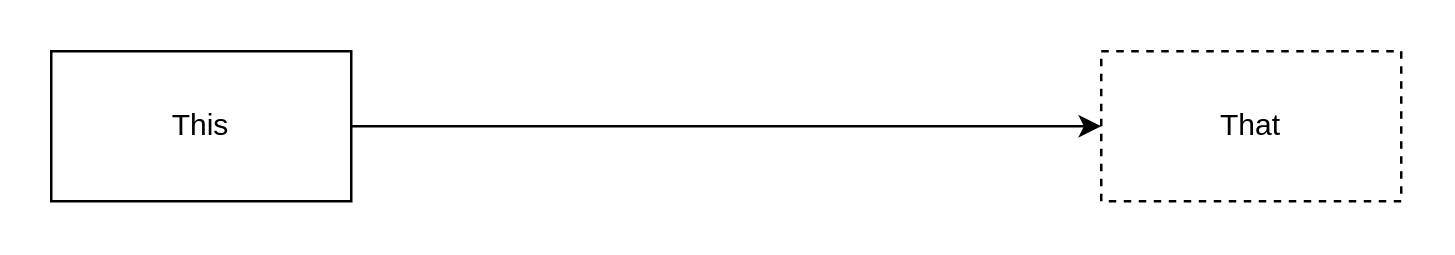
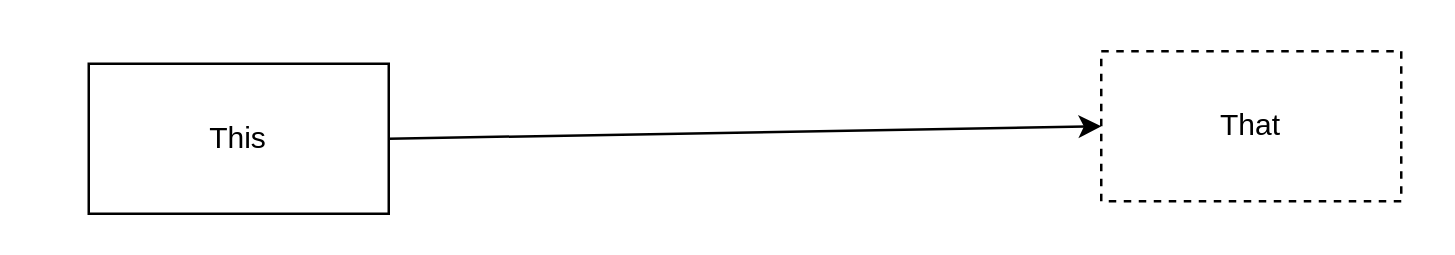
node "This": moved (201, 126) -> (239, 139)
